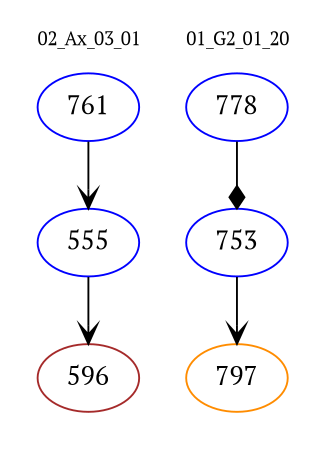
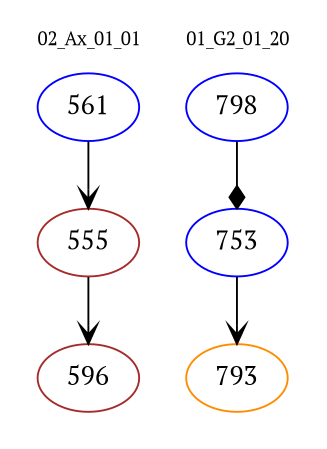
cluster "02_Ax_03_01": label "02_Ax_03_01" -> "02_Ax_01_01"
node "761": label "761" -> "561"
node "778": label "778" -> "798"
node "555": color blue -> brown
node "797": label "797" -> "793"
